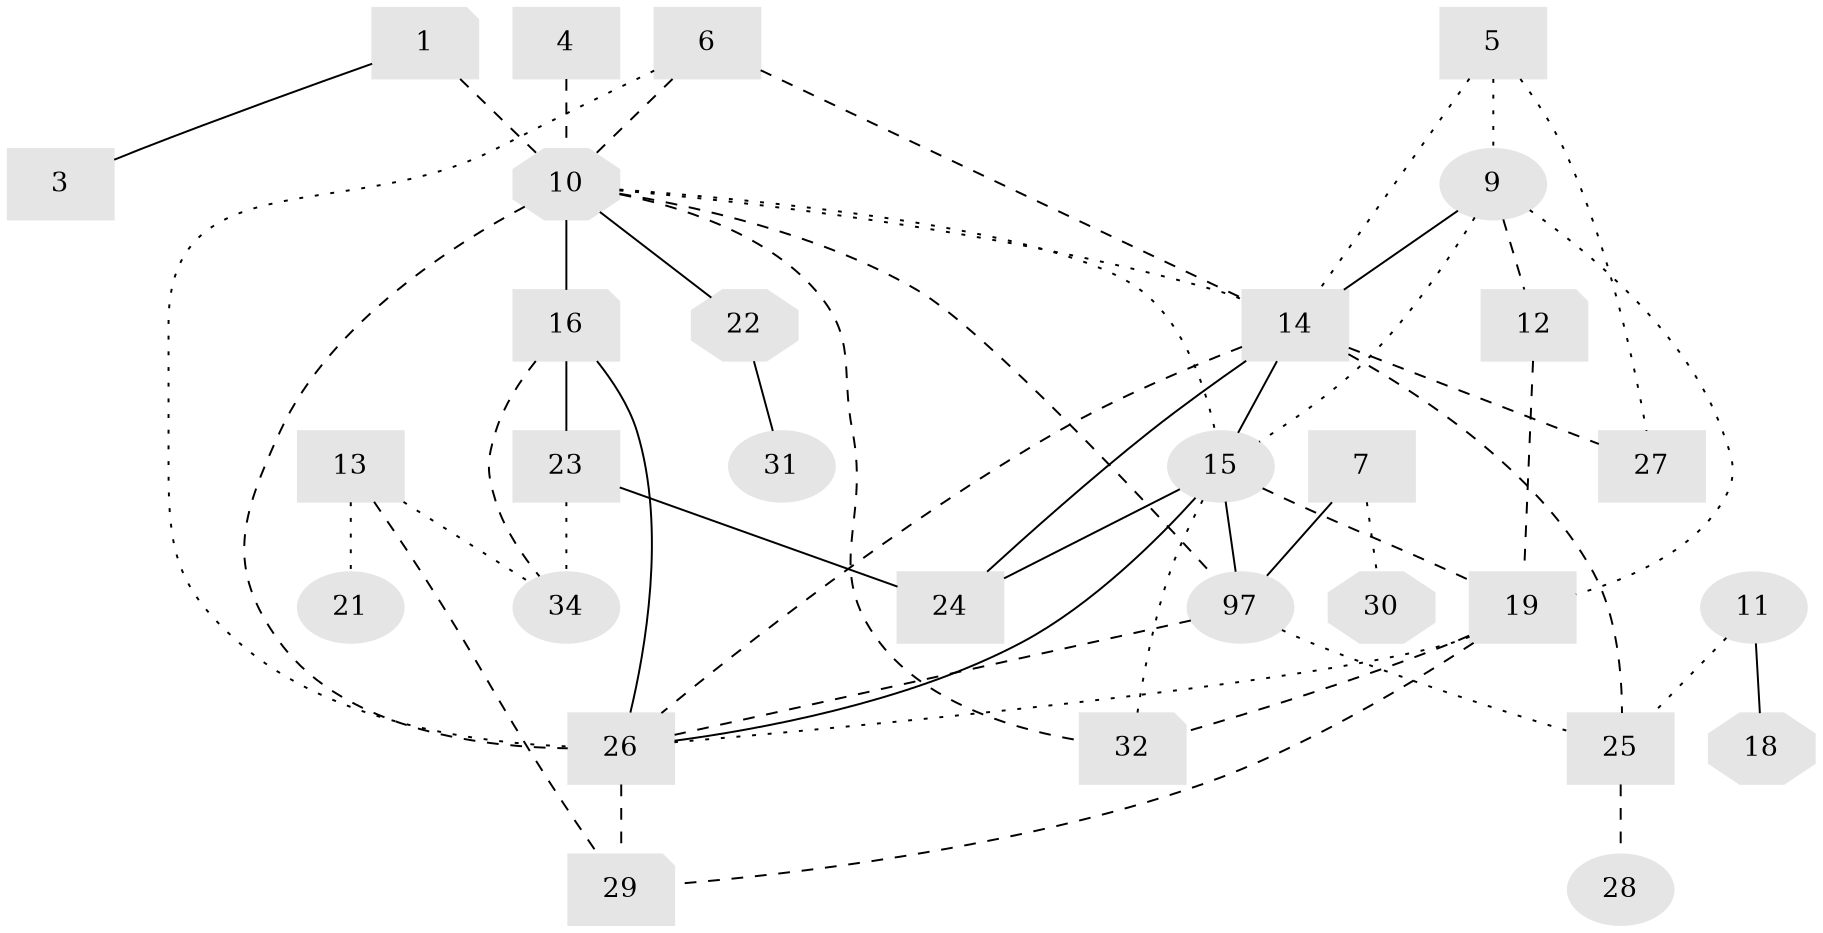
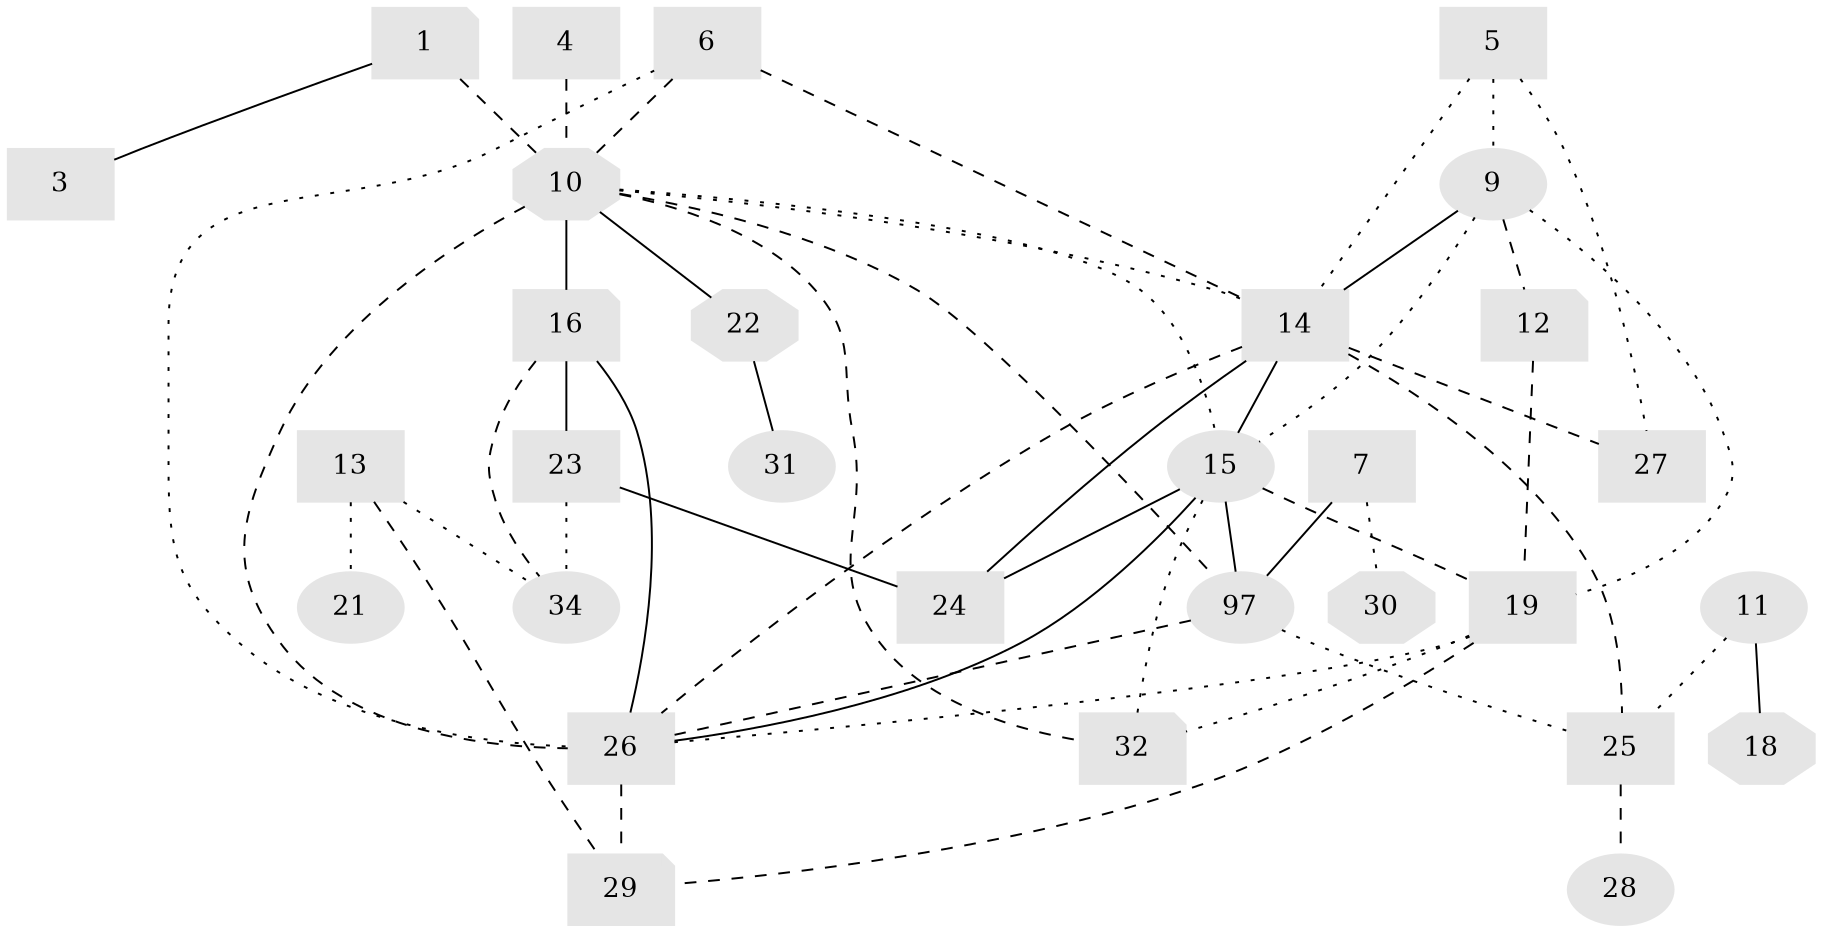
edge "19" -- "32": style dashed -> dotted
